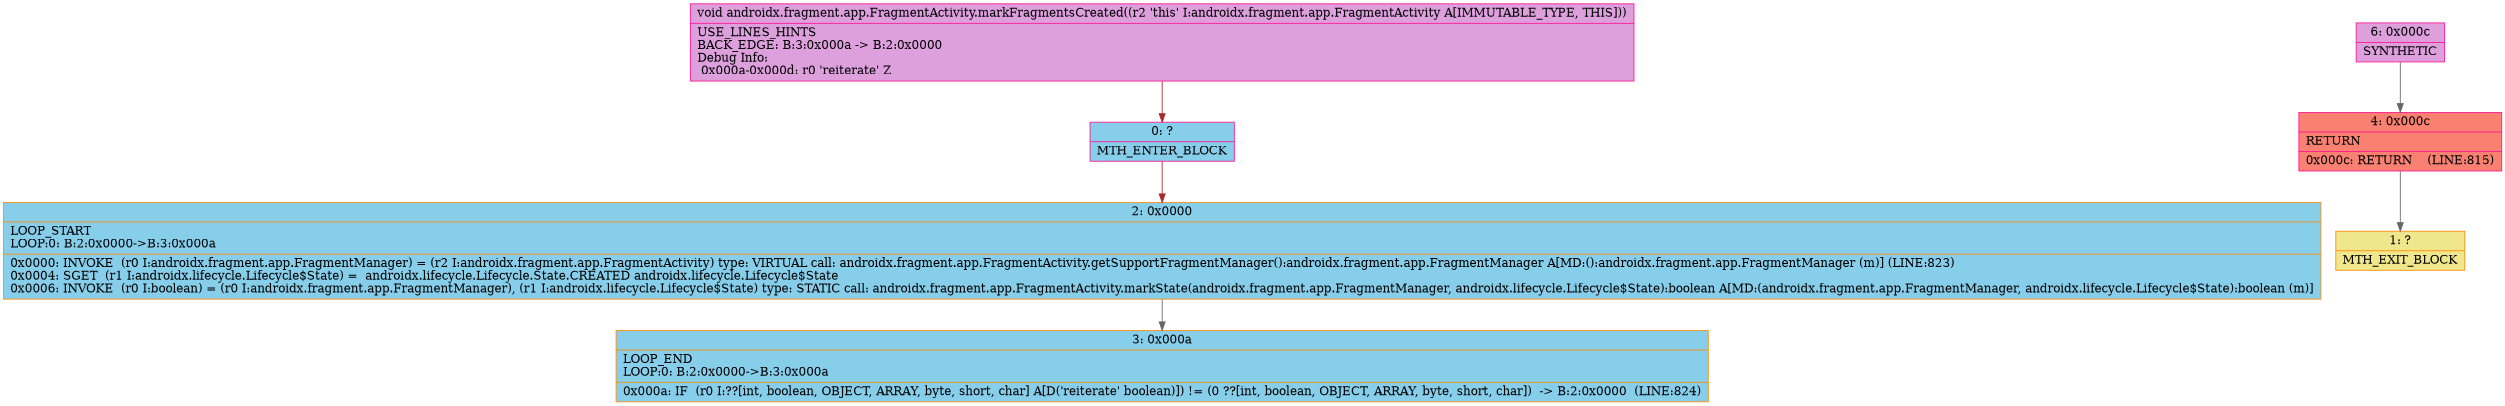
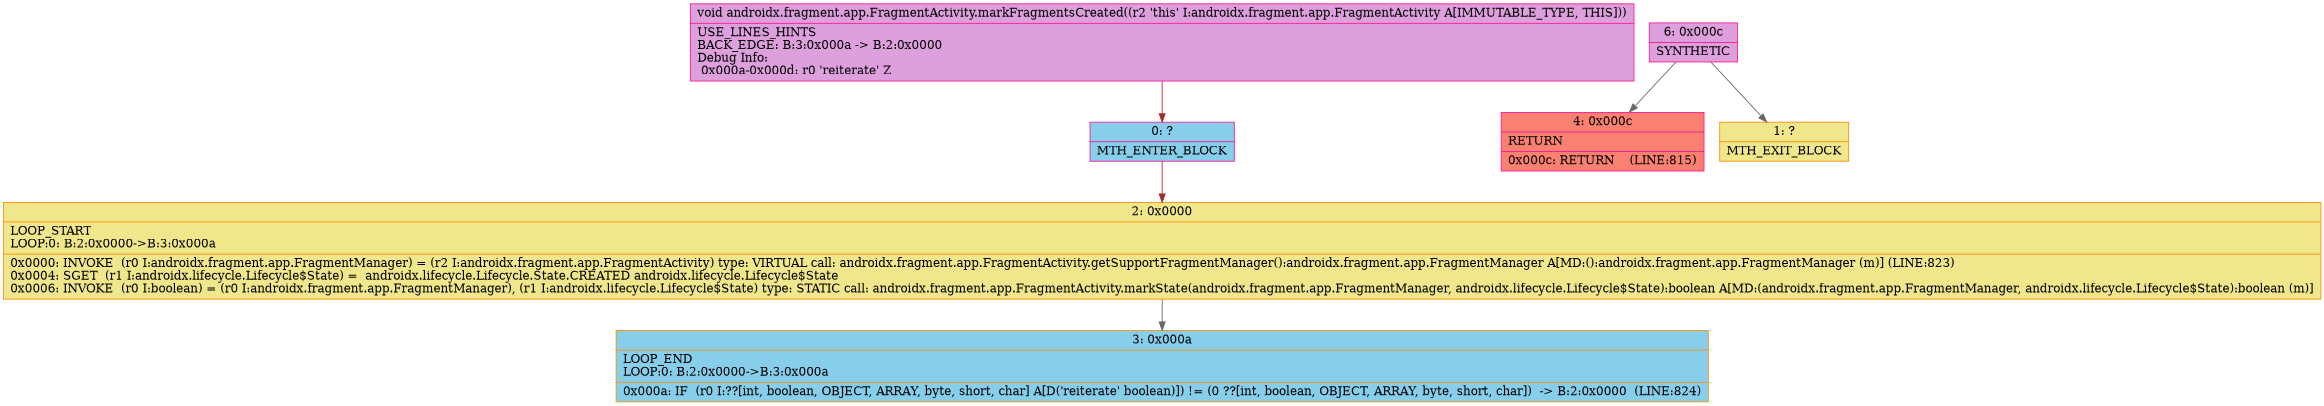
edge "4: 0x000c" -> "1: ?": now "6: 0x000c" -> "1: ?"
node "2: 0x0000": fillcolor skyblue -> khaki
